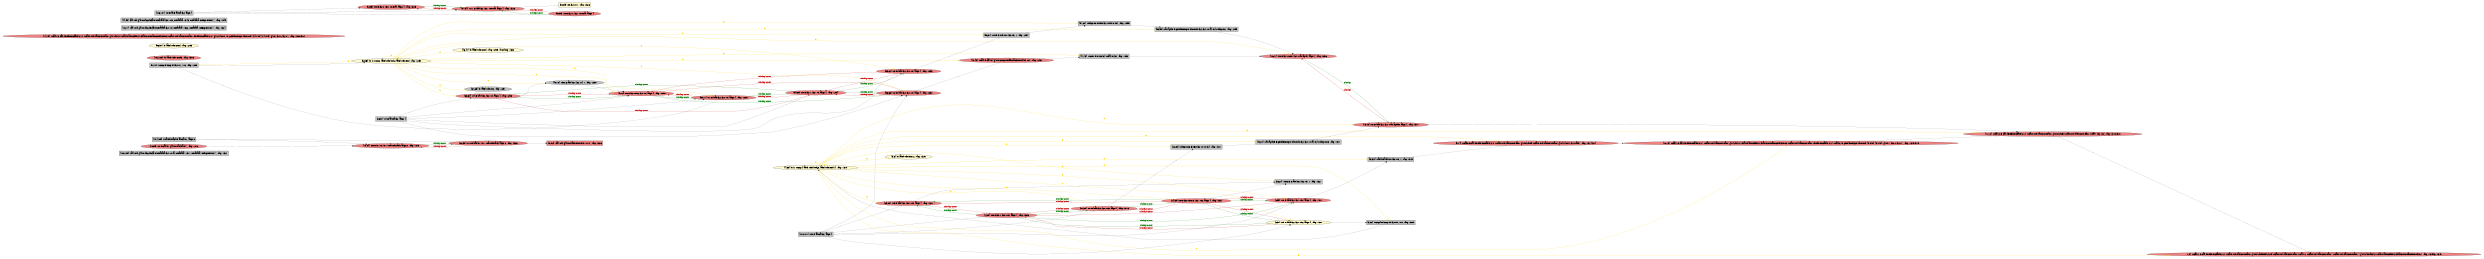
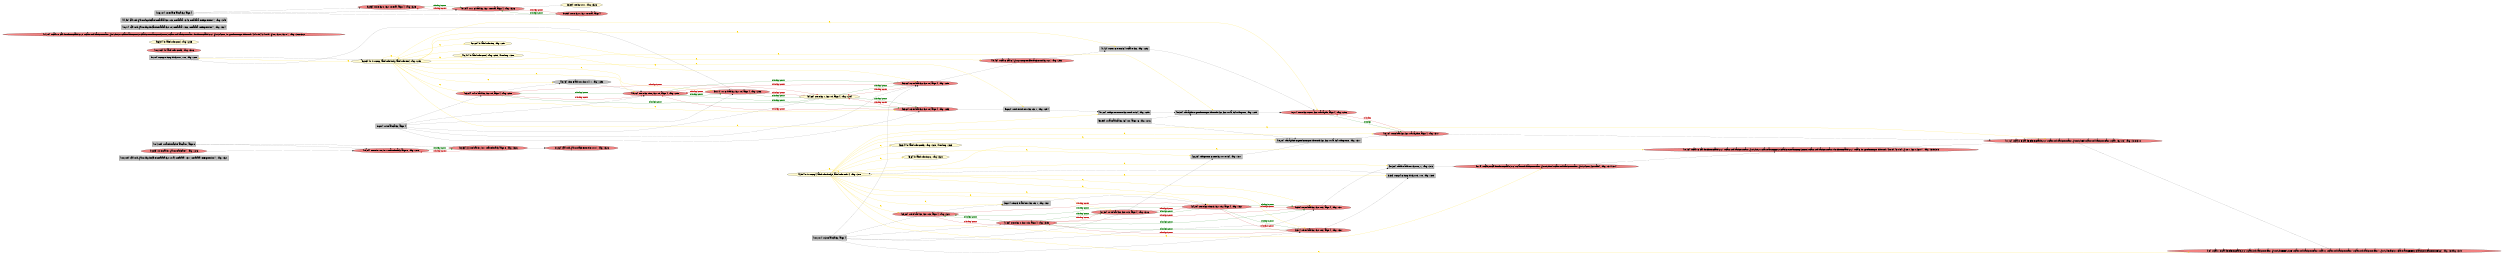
node "[88/89]  ret i32 %11, !dbg !1326": shape box -> ellipse
node "[67/68]  br label %for.inc, !dbg !1297": fillcolor grey -> lemonchiffon
node "[54/65]  store i32 1, i32* %i, align 4, !dbg !1284": fillcolor lightcoral -> lemonchiffon
edge "[49/72]  store i32 %inc, i32* %i, align 4, !dbg !1298" -> "[55/62]  %3 = load i32, i32* %i, align 4, !dbg !1293": added, label "T|indep|Const"
node "[98/99]  %vla = alloca i32, i64 100, align 16, !dbg !1276": added
node "[81/82]  call void @llvm.stackrestore(i8* %10), !dbg !1326": shape box -> ellipse
node "[33/34]  br label %for.cond3, !dbg !1322, !llvm.loop !1323": added
edge "[24/29]  store i32 %inc13, i32* %i2, align 4, !dbg !1321" -> "[26/27]  %inc13 = add nsw i32 %9, 1, !dbg !1321": reversed
node "[2/37]  %5 = load i32, i32* %i2, align 4, !dbg !1307": fillcolor lemonchiffon -> lightcoral
